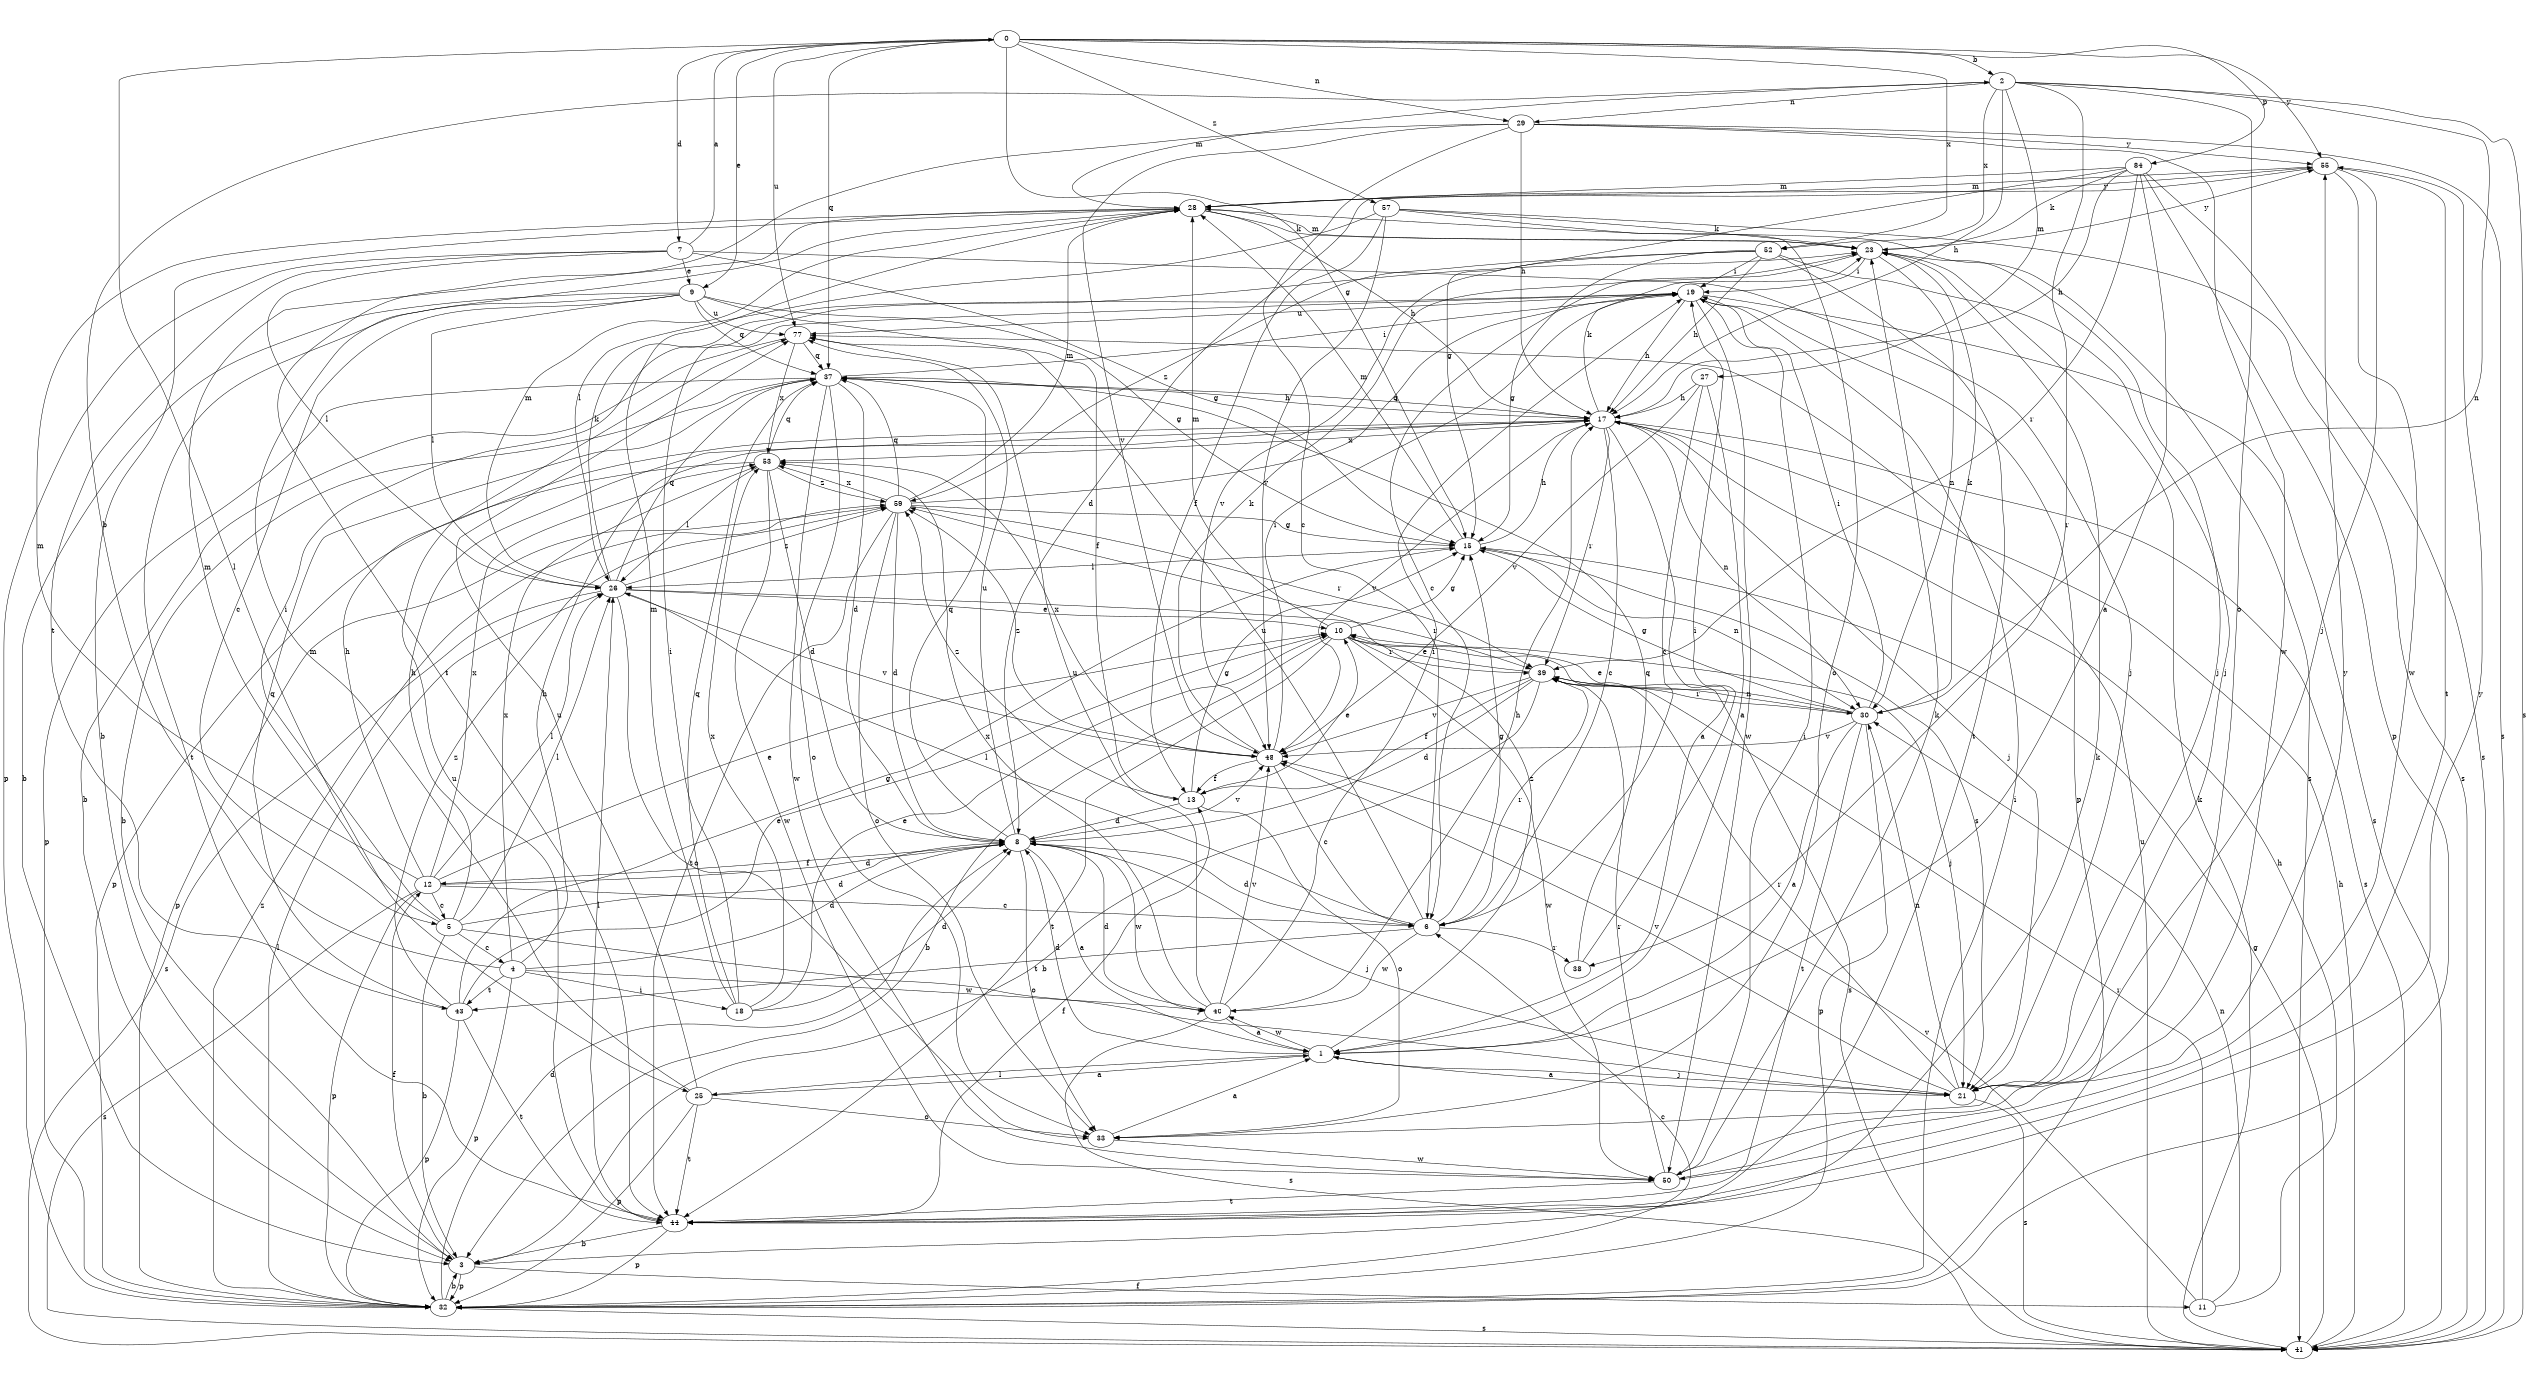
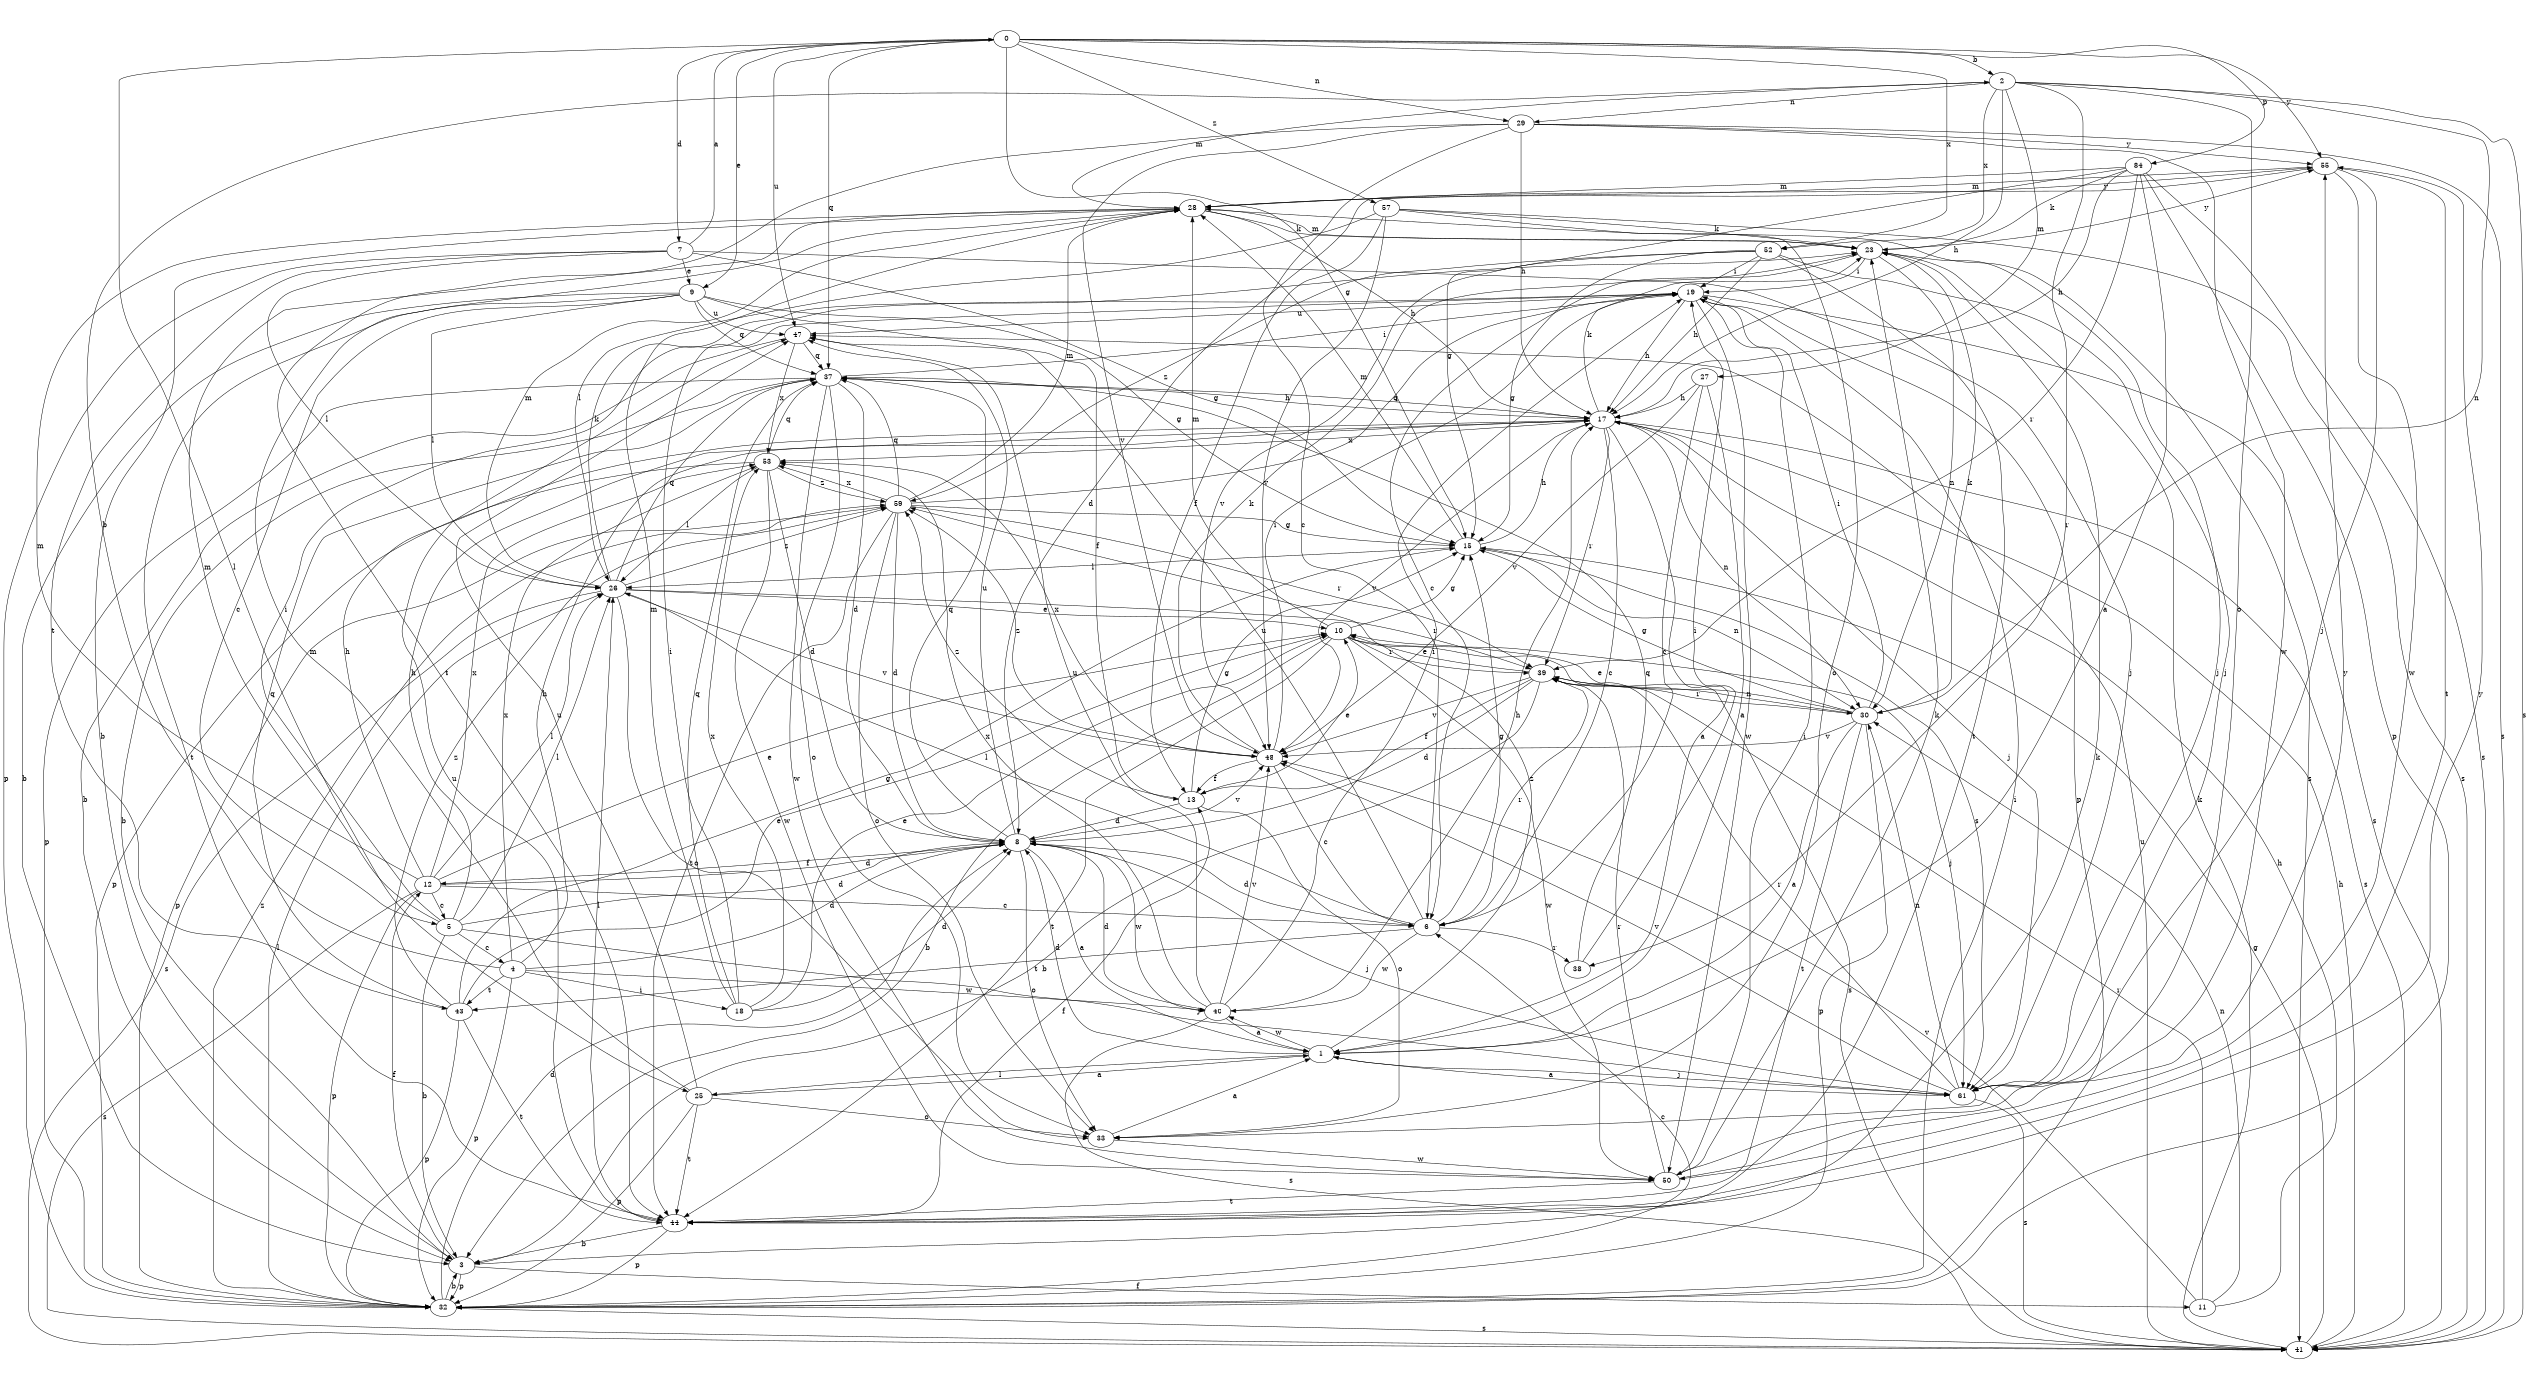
node "77": label "77" -> "47"
node "21": label "21" -> "61"
